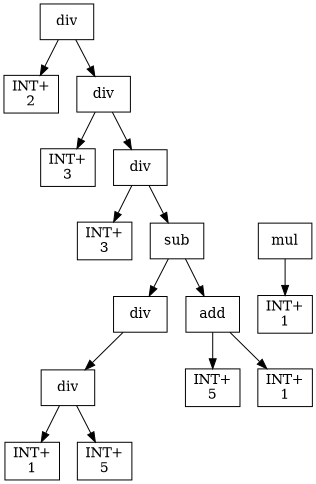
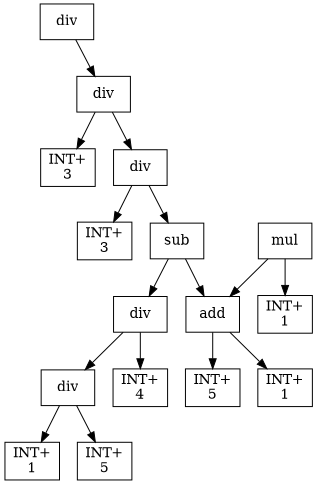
node "INT+ 2": removed
edge "mul" -> "add": added
node "INT+ 4": added
